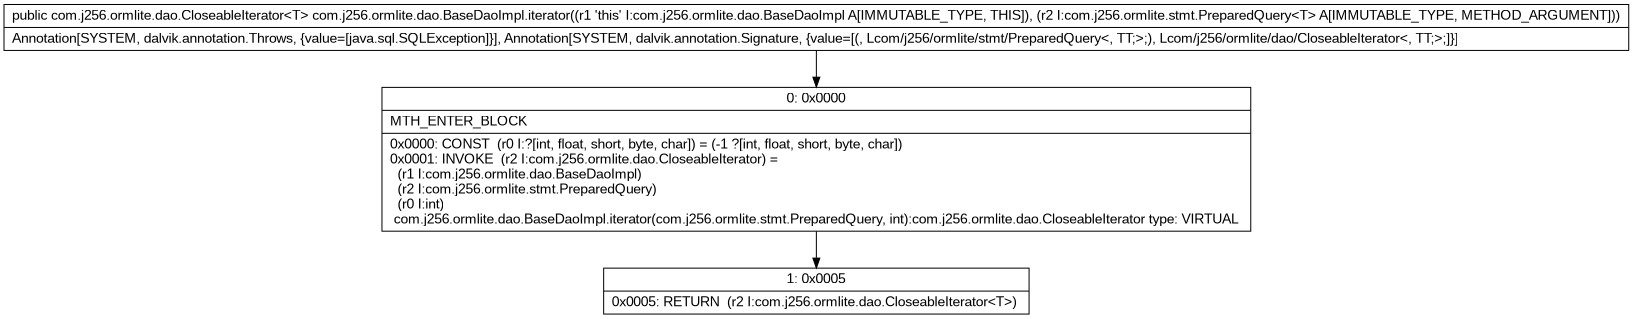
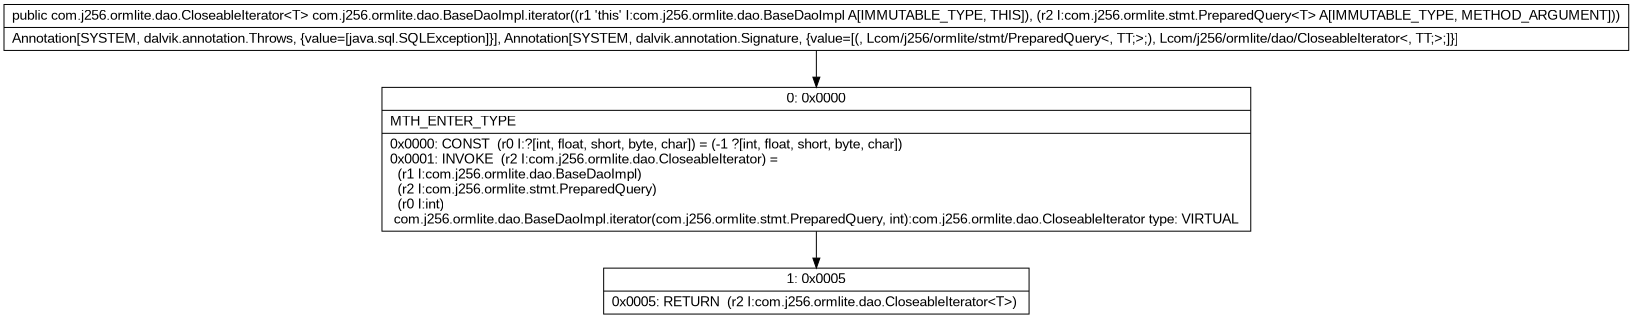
node "0: 0x0000": text "MTH_ENTER_BLOCK" -> "MTH_ENTER_TYPE"
